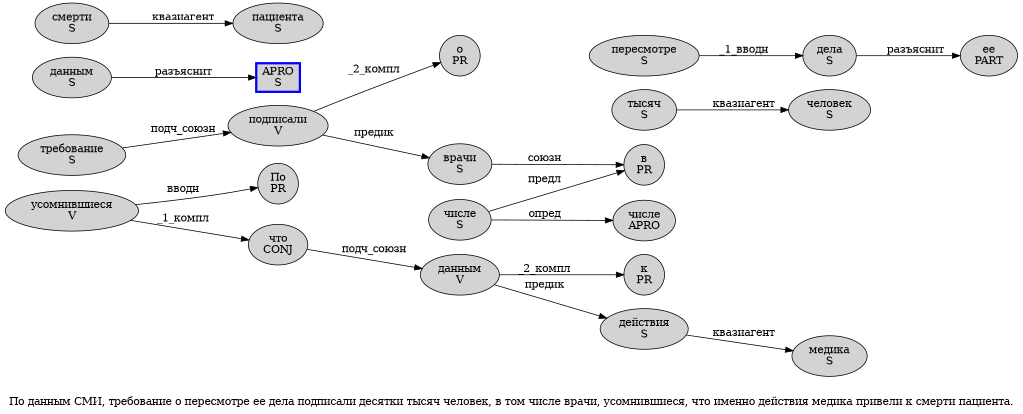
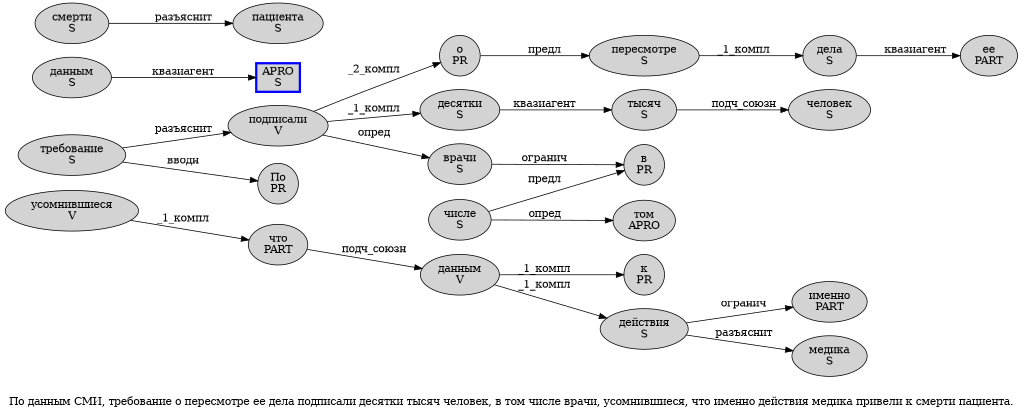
edge "смерти S" -> "пациента S": label "квазиагент" -> "разъяснит"
edge "пересмотре S" -> "дела S": label "_1_вводн" -> "_1_компл"
edge "дела S" -> "ее PART": label "разъяснит" -> "квазиагент"
edge "о PR" -> "пересмотре S": added, label "предл"
edge "данным S" -> "APRO S": label "разъяснит" -> "квазиагент"
edge "тысяч S" -> "человек S": label "квазиагент" -> "подч_союзн"
node "десятки S": added
edge "требование S" -> "подписали V": label "подч_союзн" -> "разъяснит"
edge "подписали V" -> "врачи S": label "предик" -> "опред"
edge "врачи S" -> "в PR": label "союзн" -> "огранич"
edge "усомнившиеся V" -> "По PR": now "требование S" -> "По PR"
node "числе APRO": label "числе APRO" -> "том APRO"
node "что CONJ": label "что CONJ" -> "что PART"
edge "данным V" -> "к PR": label "_2_компл" -> "_1_компл"
edge "данным V" -> "действия S": label "предик" -> "_1_компл"
node "именно PART": added
edge "действия S" -> "медика S": label "квазиагент" -> "разъяснит"
